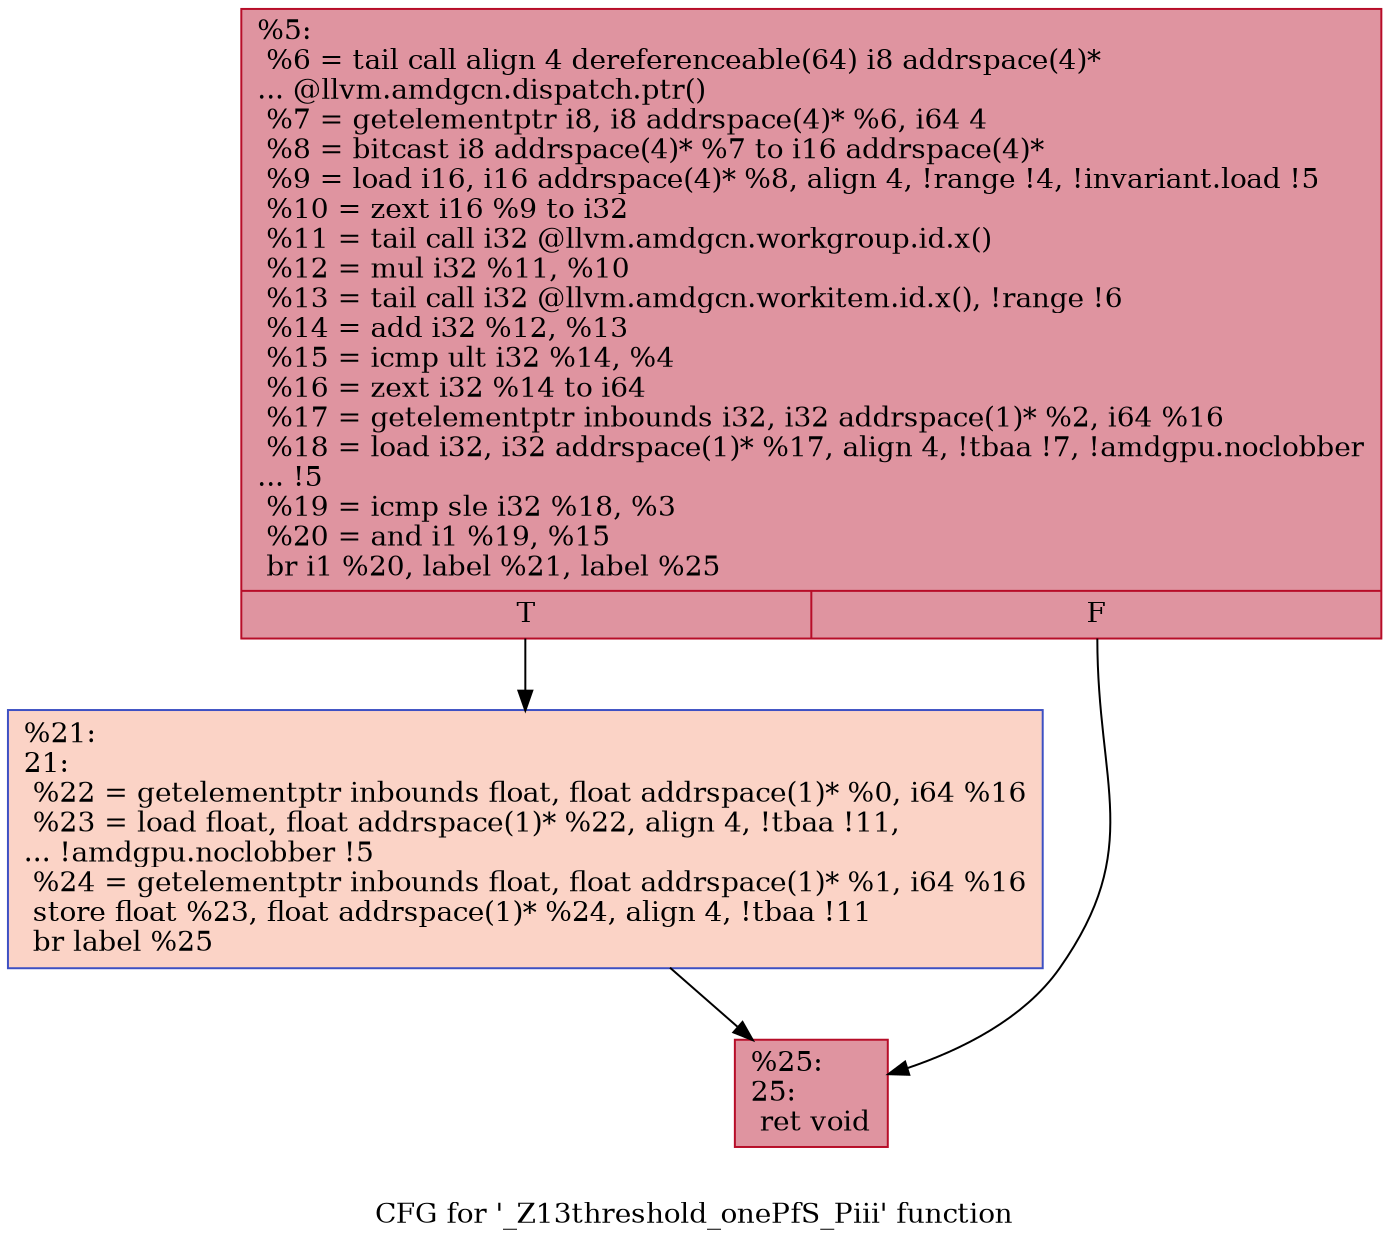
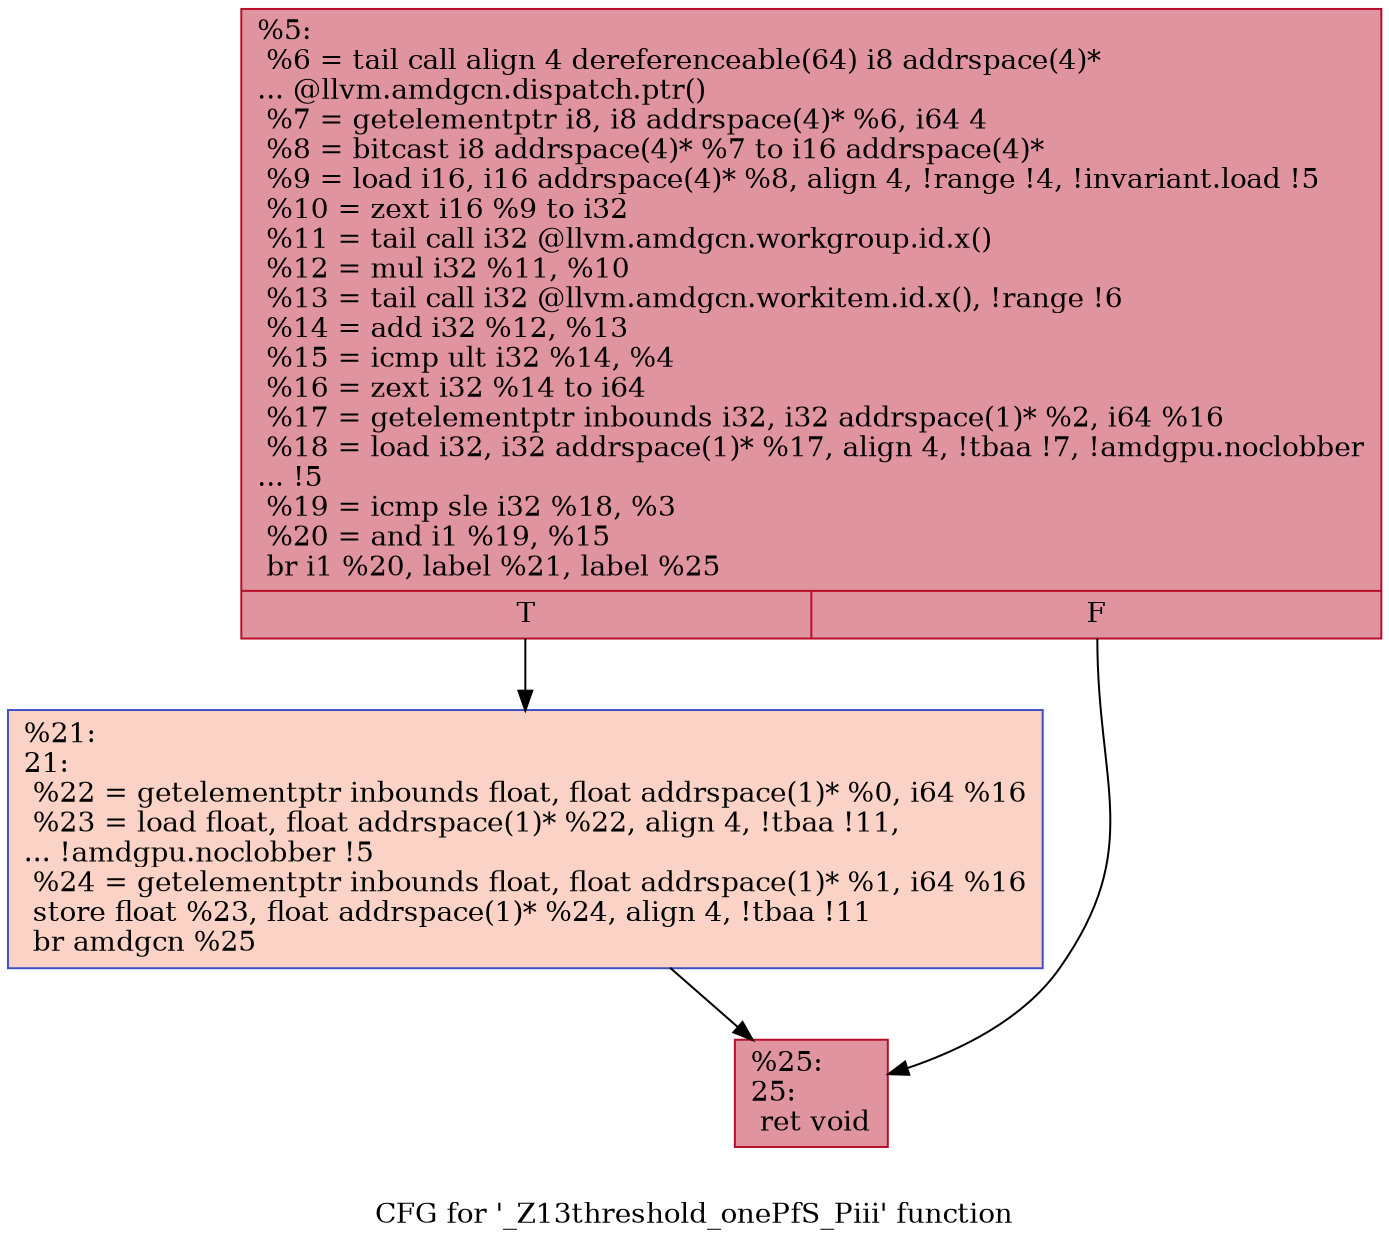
node "%21:": text "br label %25" -> "br amdgcn %25"
